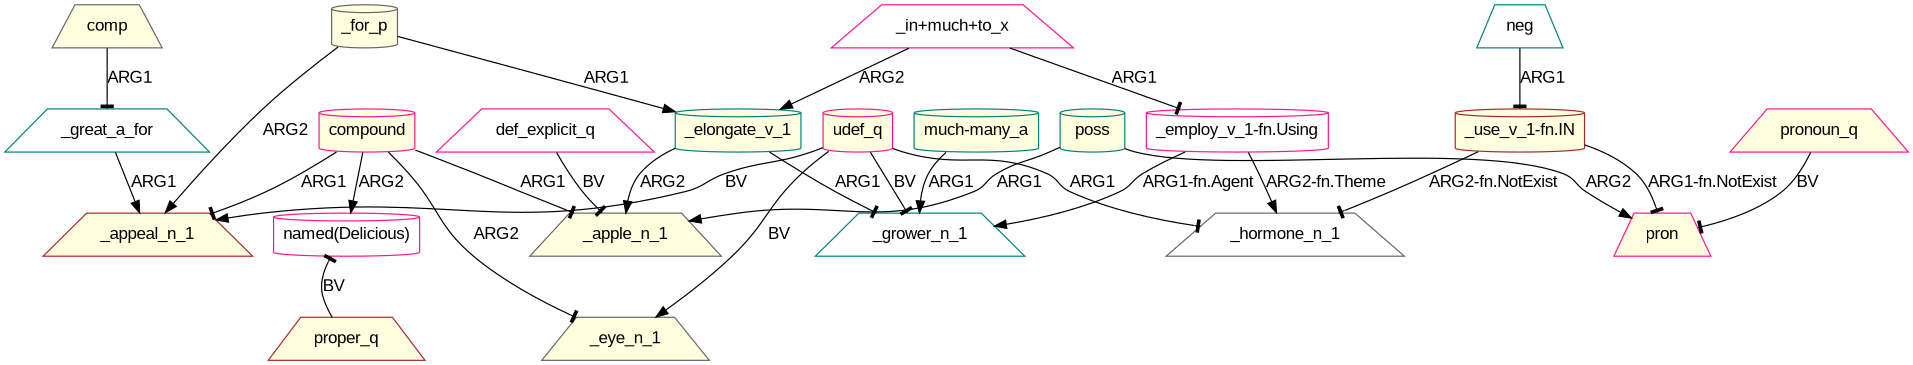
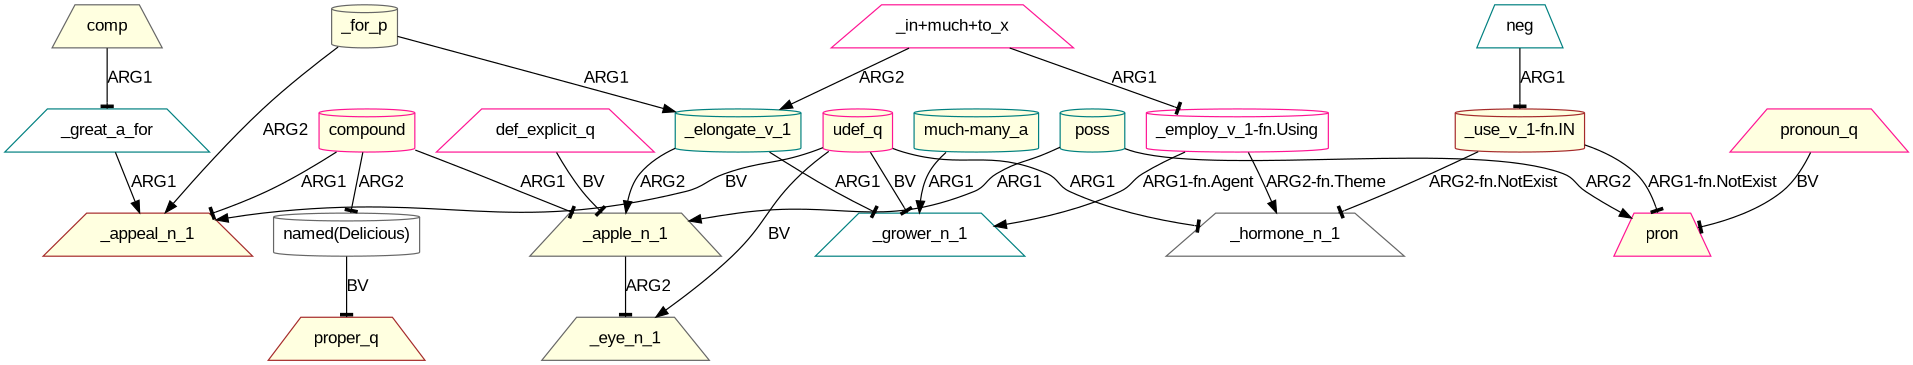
edge "compound" -> "named(Delicious)": arrowhead normal -> tee
node "named(Delicious)": color deeppink -> gray40
edge "compound" -> "_eye_n_1": now "_apple_n_1" -> "_eye_n_1"
edge "proper_q" -> "named(Delicious)": reversed
